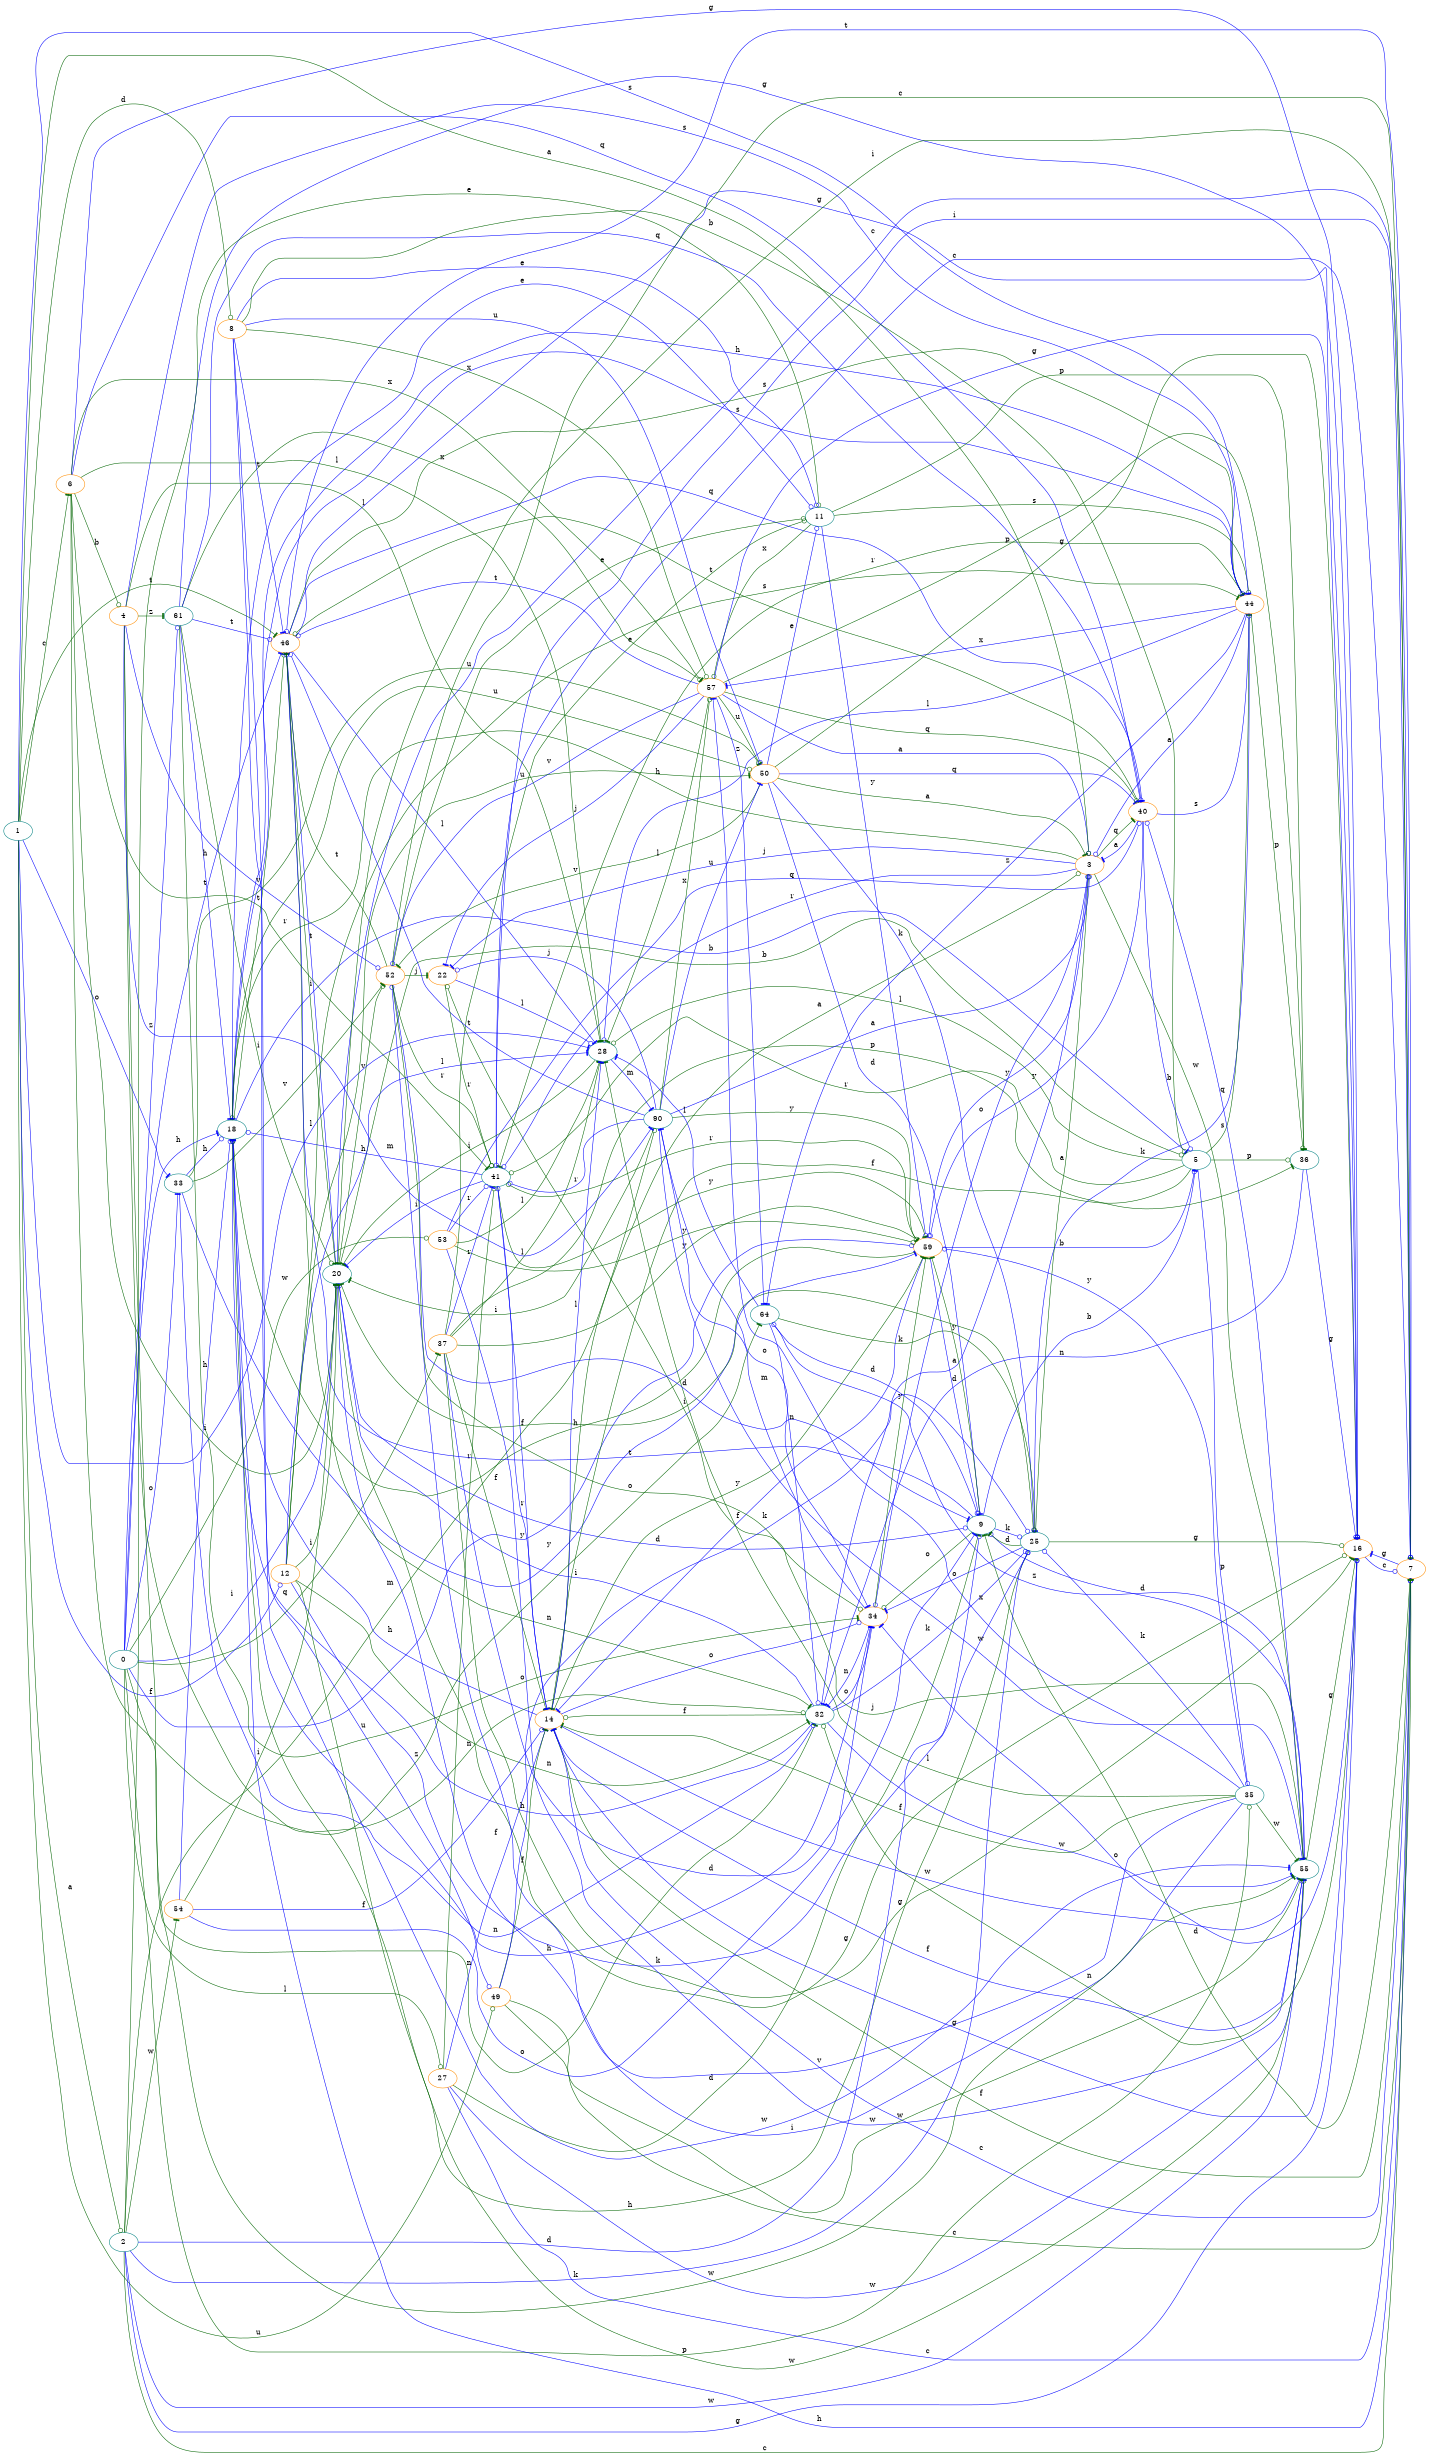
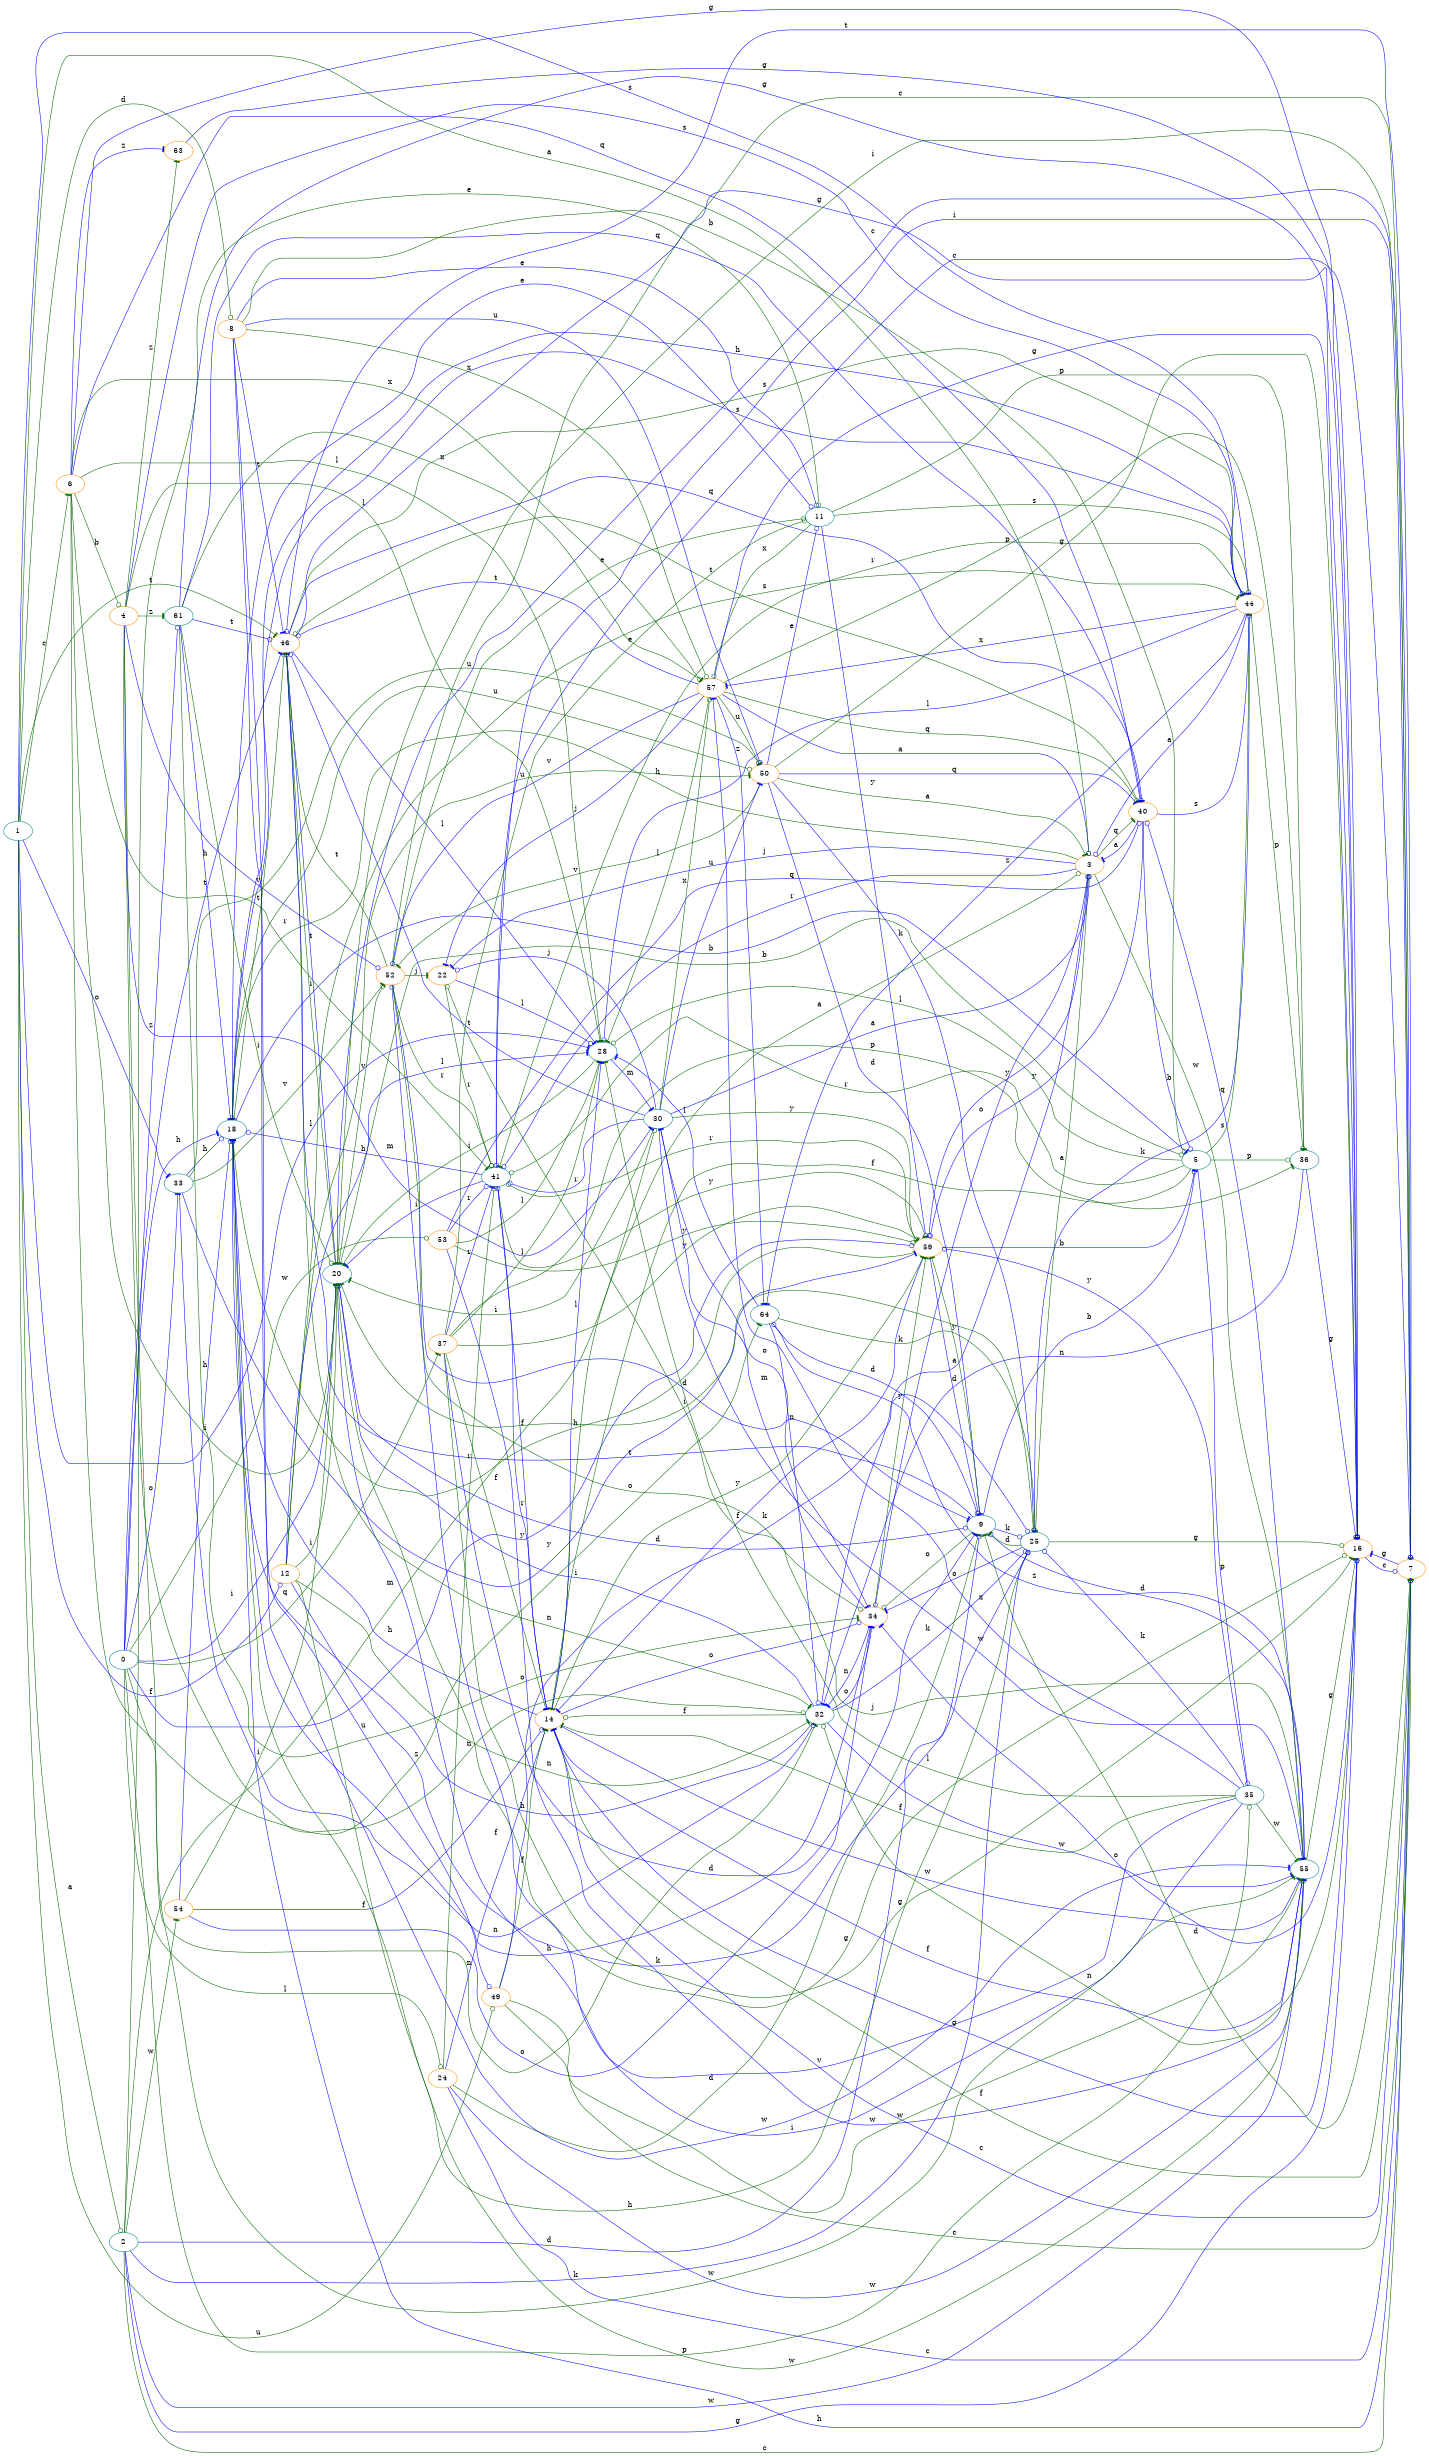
node "63": added
node "90": label "90" -> "30"
node "27": label "27" -> "24"
